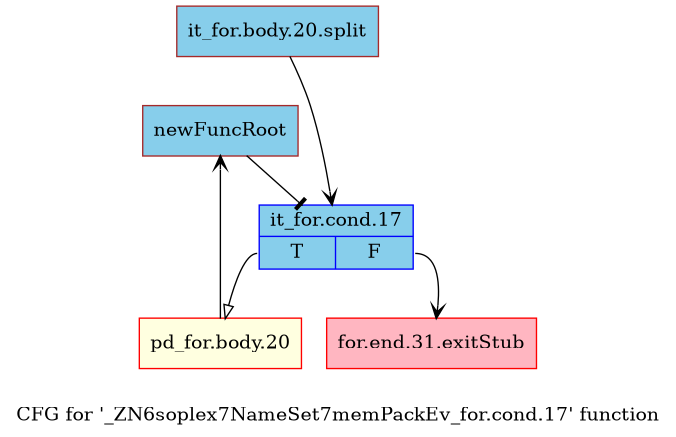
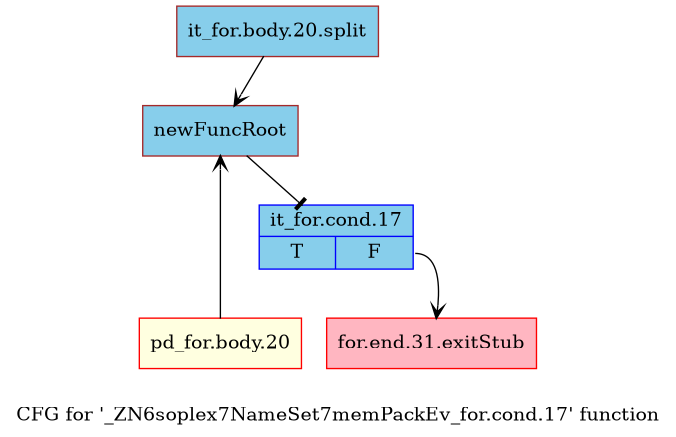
edge "it_for.body.20.split" -> "it_for.cond.17": now "it_for.body.20.split" -> "newFuncRoot"
edge "it_for.cond.17" -> "pd_for.body.20": removed
